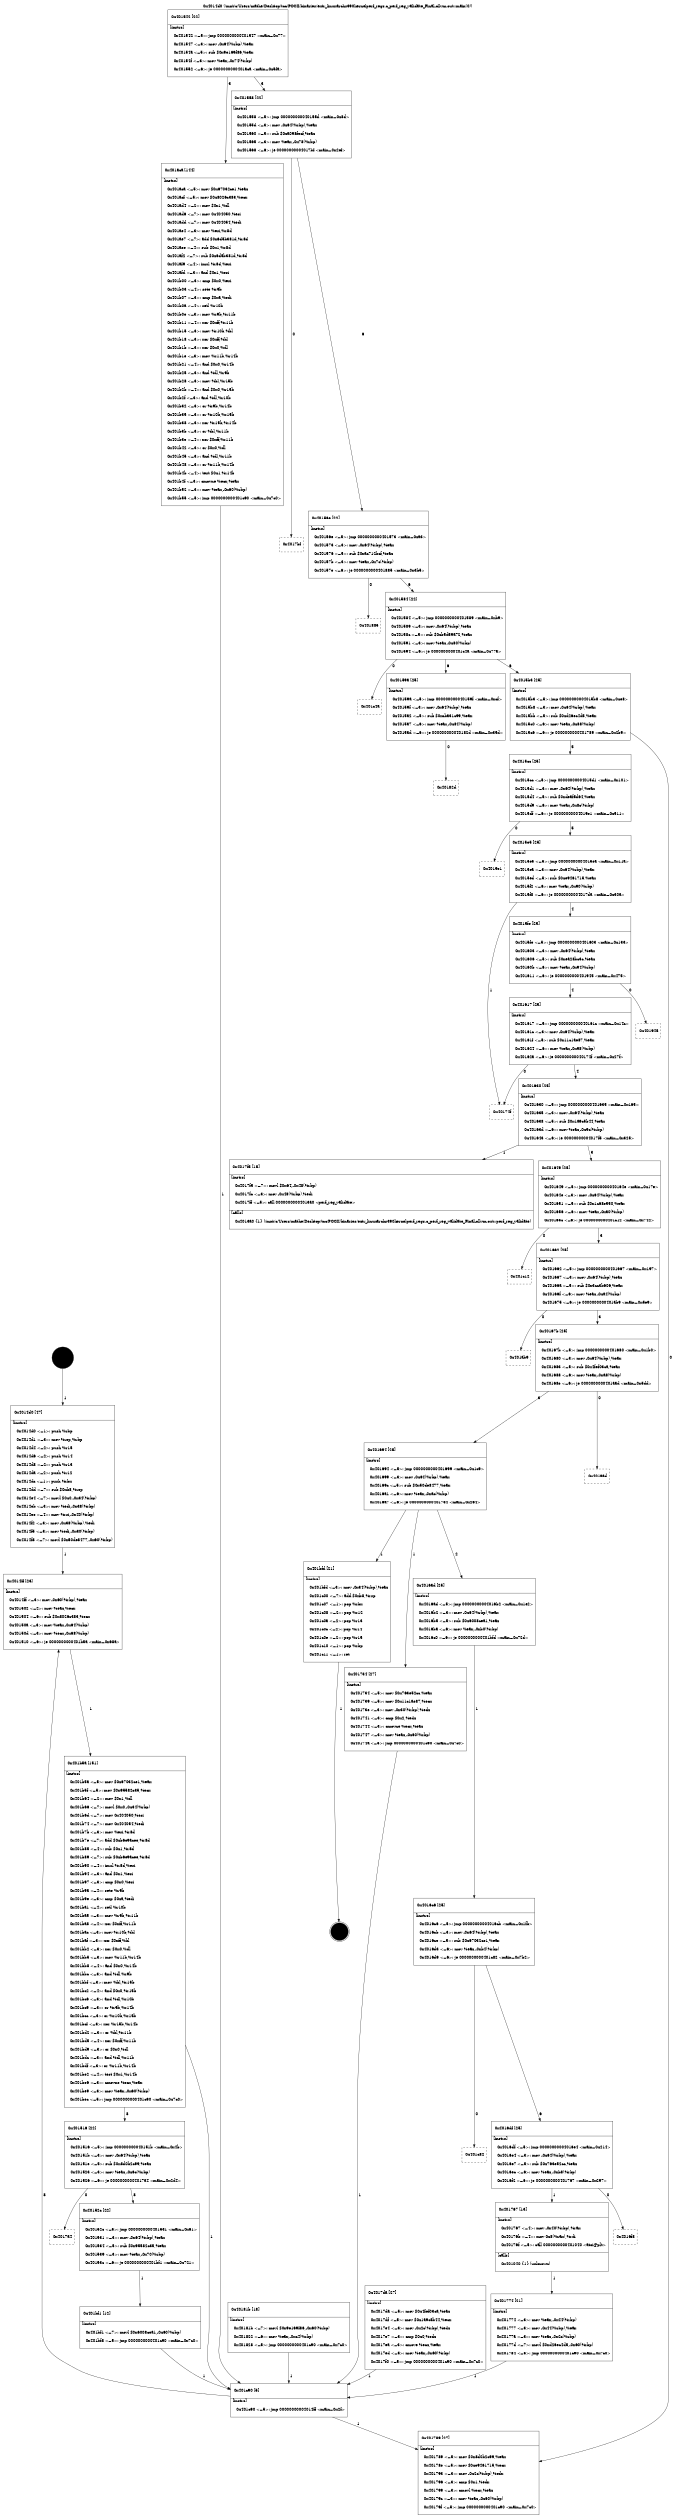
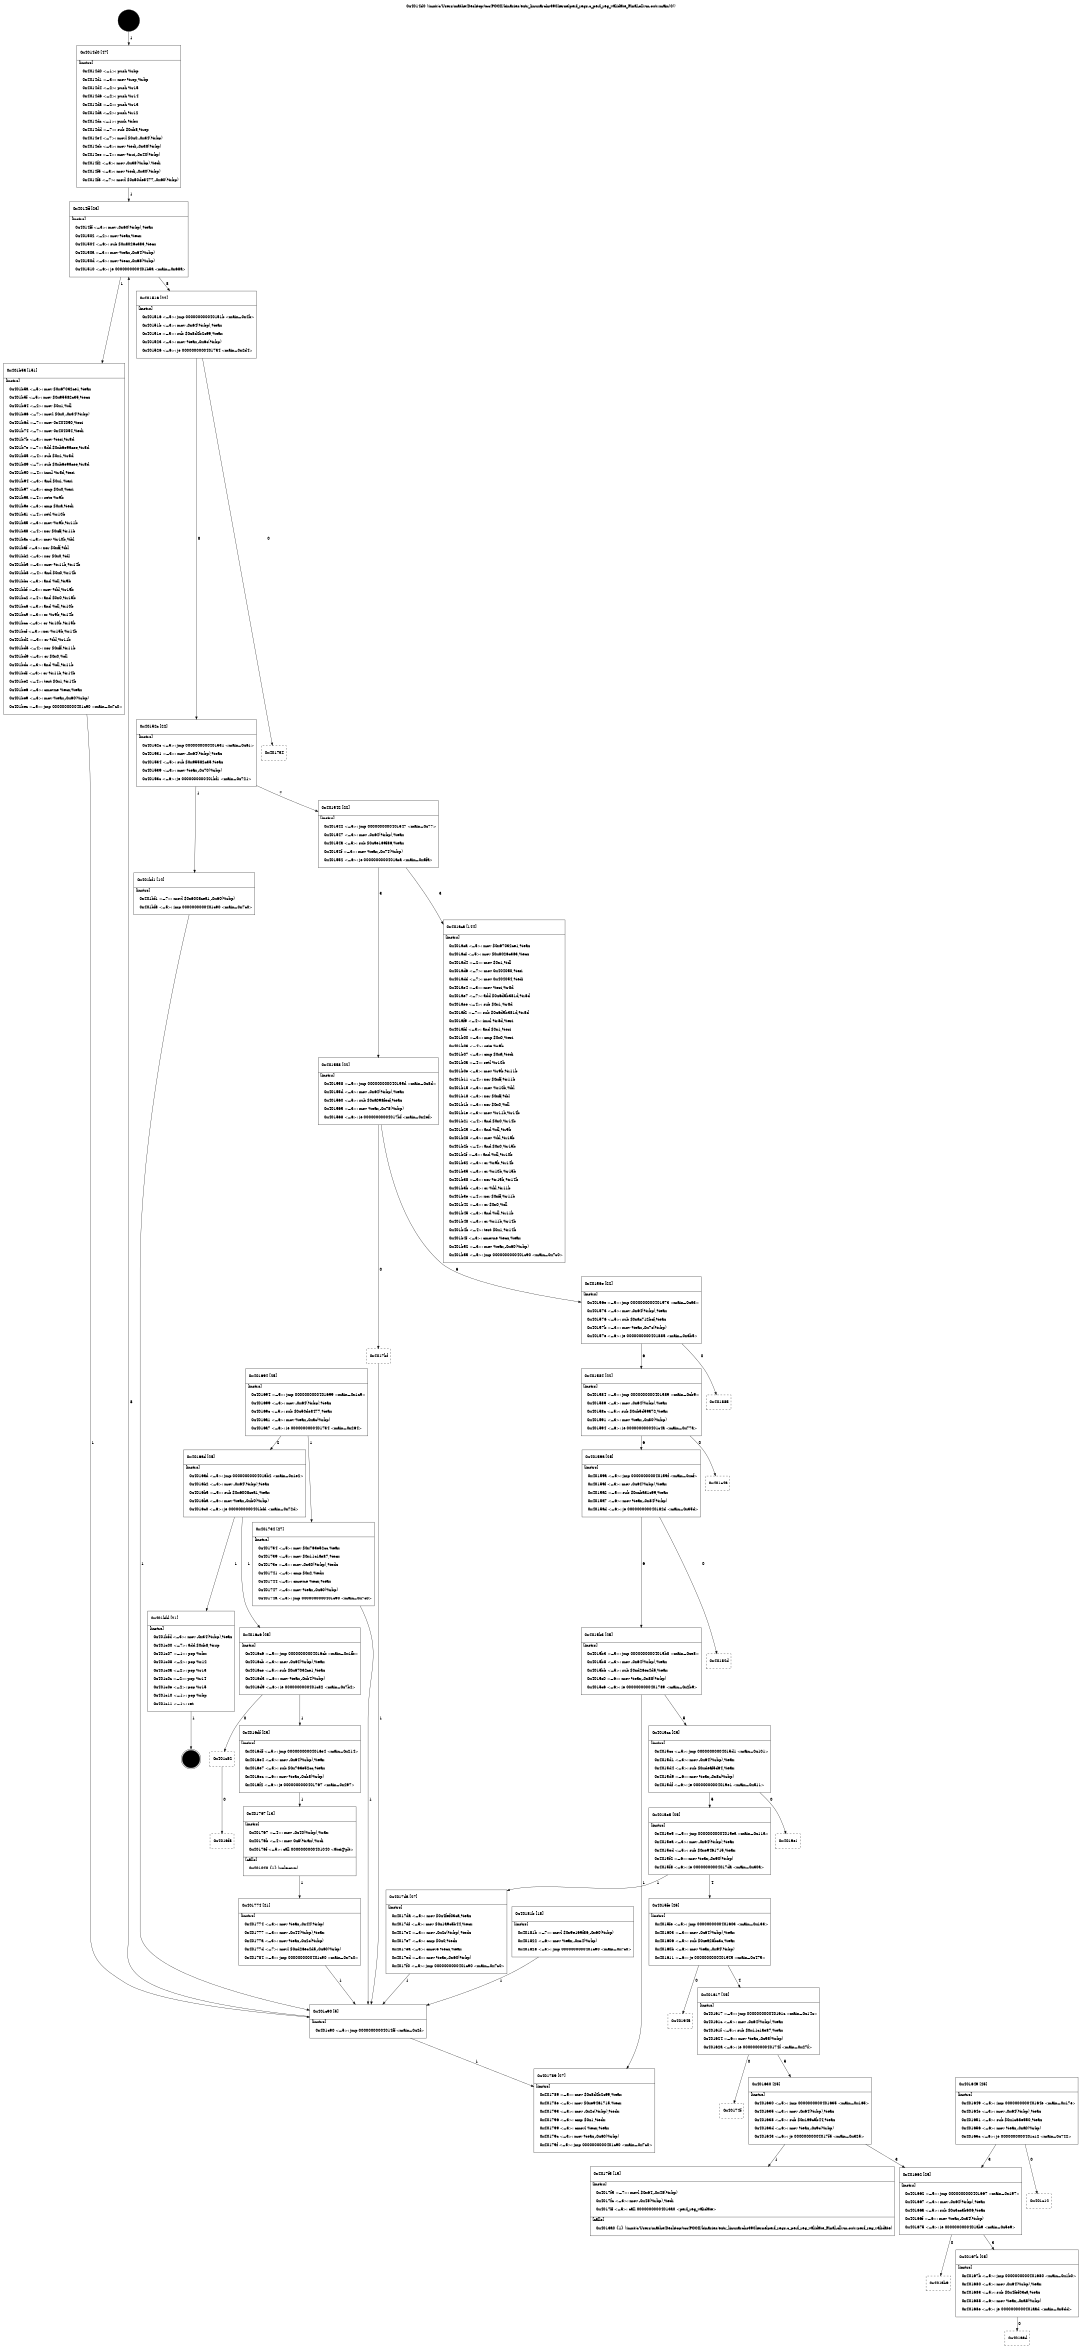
edge "0x401584 [22]" -> "0x4015b3 [25]": now "0x40159a [25]" -> "0x4015b3 [25]"
edge "0x40152c [22]" -> "0x401542 [22]": added, label "7"
edge "0x4015e5 [25]" -> "0x40174f": now "0x4015e5 [25]" -> "0x4017da [27]"
edge "0x401617 [25]" -> "0x401630 [25]": label " 4" -> " 5"
edge "0x401630 [25]" -> "0x401649 [25]": now "0x401630 [25]" -> "0x401662 [25]"
edge "0x4015b3 [25]" -> "0x401789 [27]": label " 0" -> " 1"
edge "0x40167b [25]" -> "0x401694 [25]": removed, label "3"
edge "0x401aca [144]" -> "0x401c90 [5]": now "0x4017bf" -> "0x401c90 [5]"
edge "0x401694 [25]" -> "0x401bfd [21]": now "0x4016ad [25]" -> "0x401bfd [21]"
edge "0x401b5a [151]" -> "0x401516 [22]": now "0x4014ff [23]" -> "0x401516 [22]"
edge "0x4016c6 [25]" -> "0x4016df [25]": label " 6" -> " 1"
edge "0x4016df [25]" -> "0x4016f8": now "0x401c82" -> "0x4016f8"
